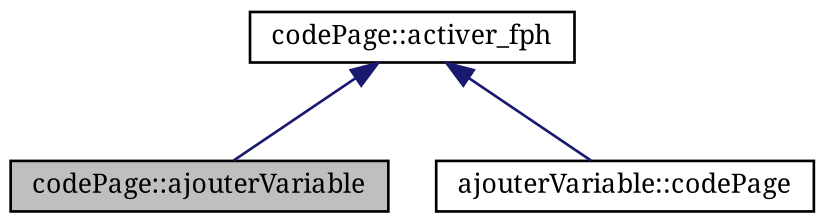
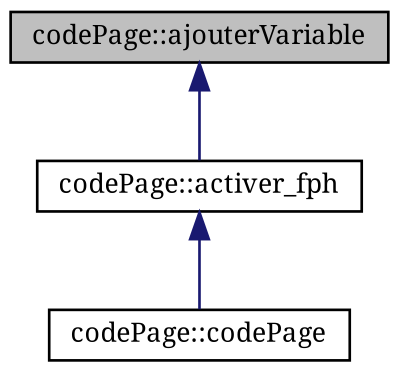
edge "codePage::ajouterVariable" -> "codePage::activer_fph": reversed
node "ajouterVariable::codePage": label "ajouterVariable::codePage" -> "codePage::codePage"
